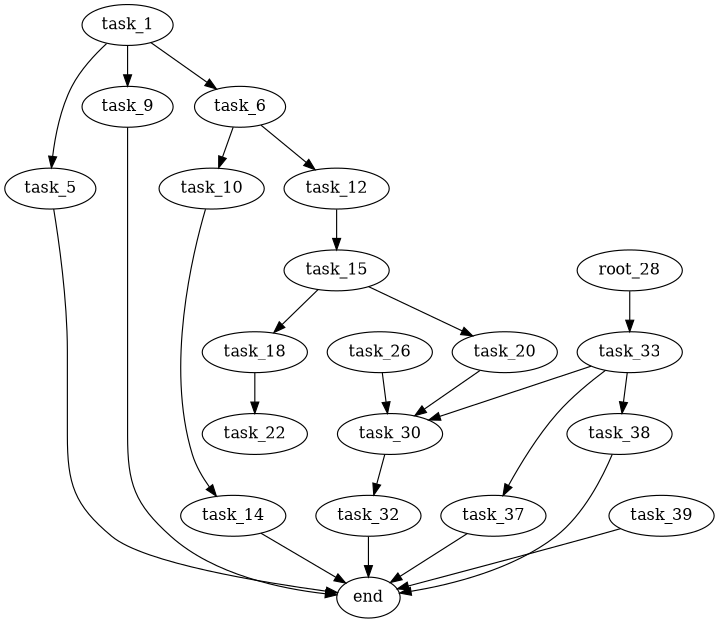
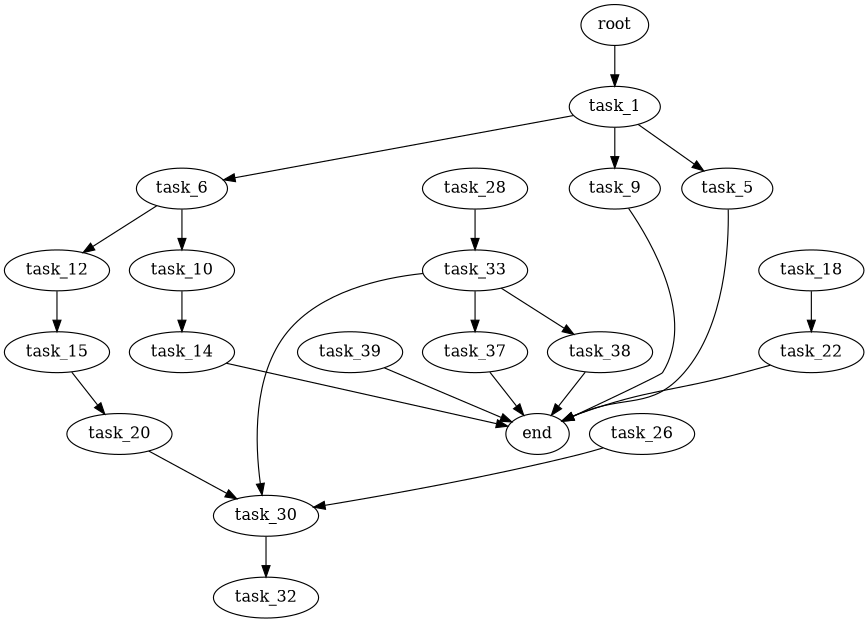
node "root": added
node "root_28": label "root_28" -> "task_28"
edge "task_15" -> "task_18": removed
edge "task_32" -> "end": now "task_22" -> "end"
